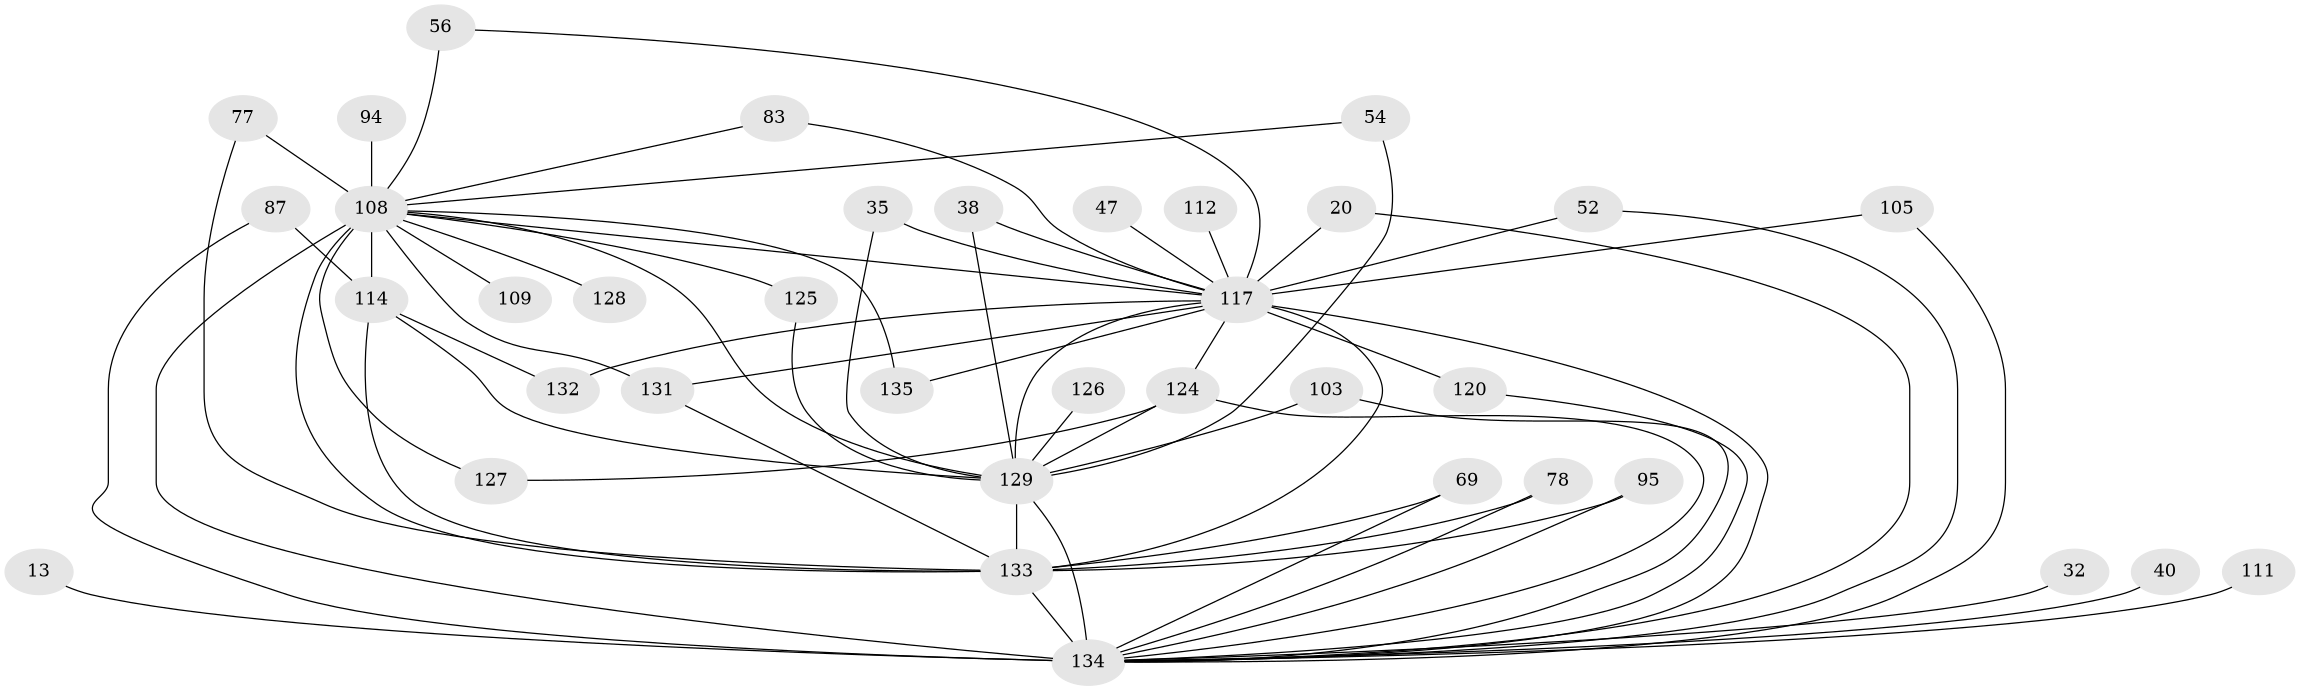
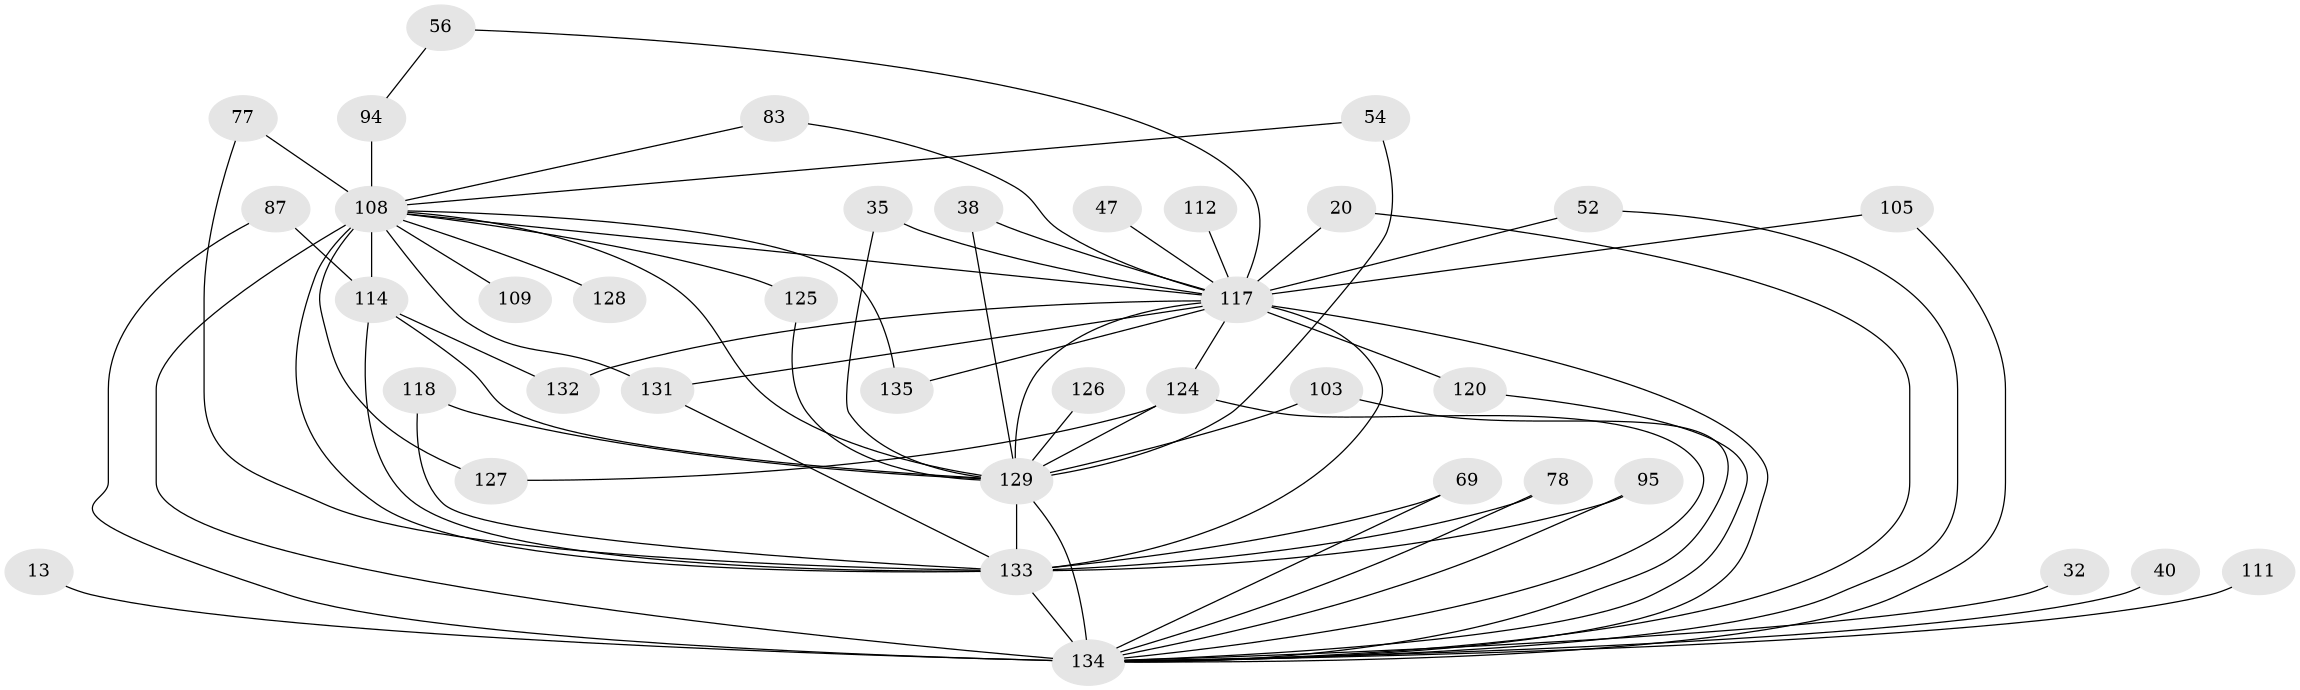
edge "56" -- "108": now "56" -- "94"
node "118": added
